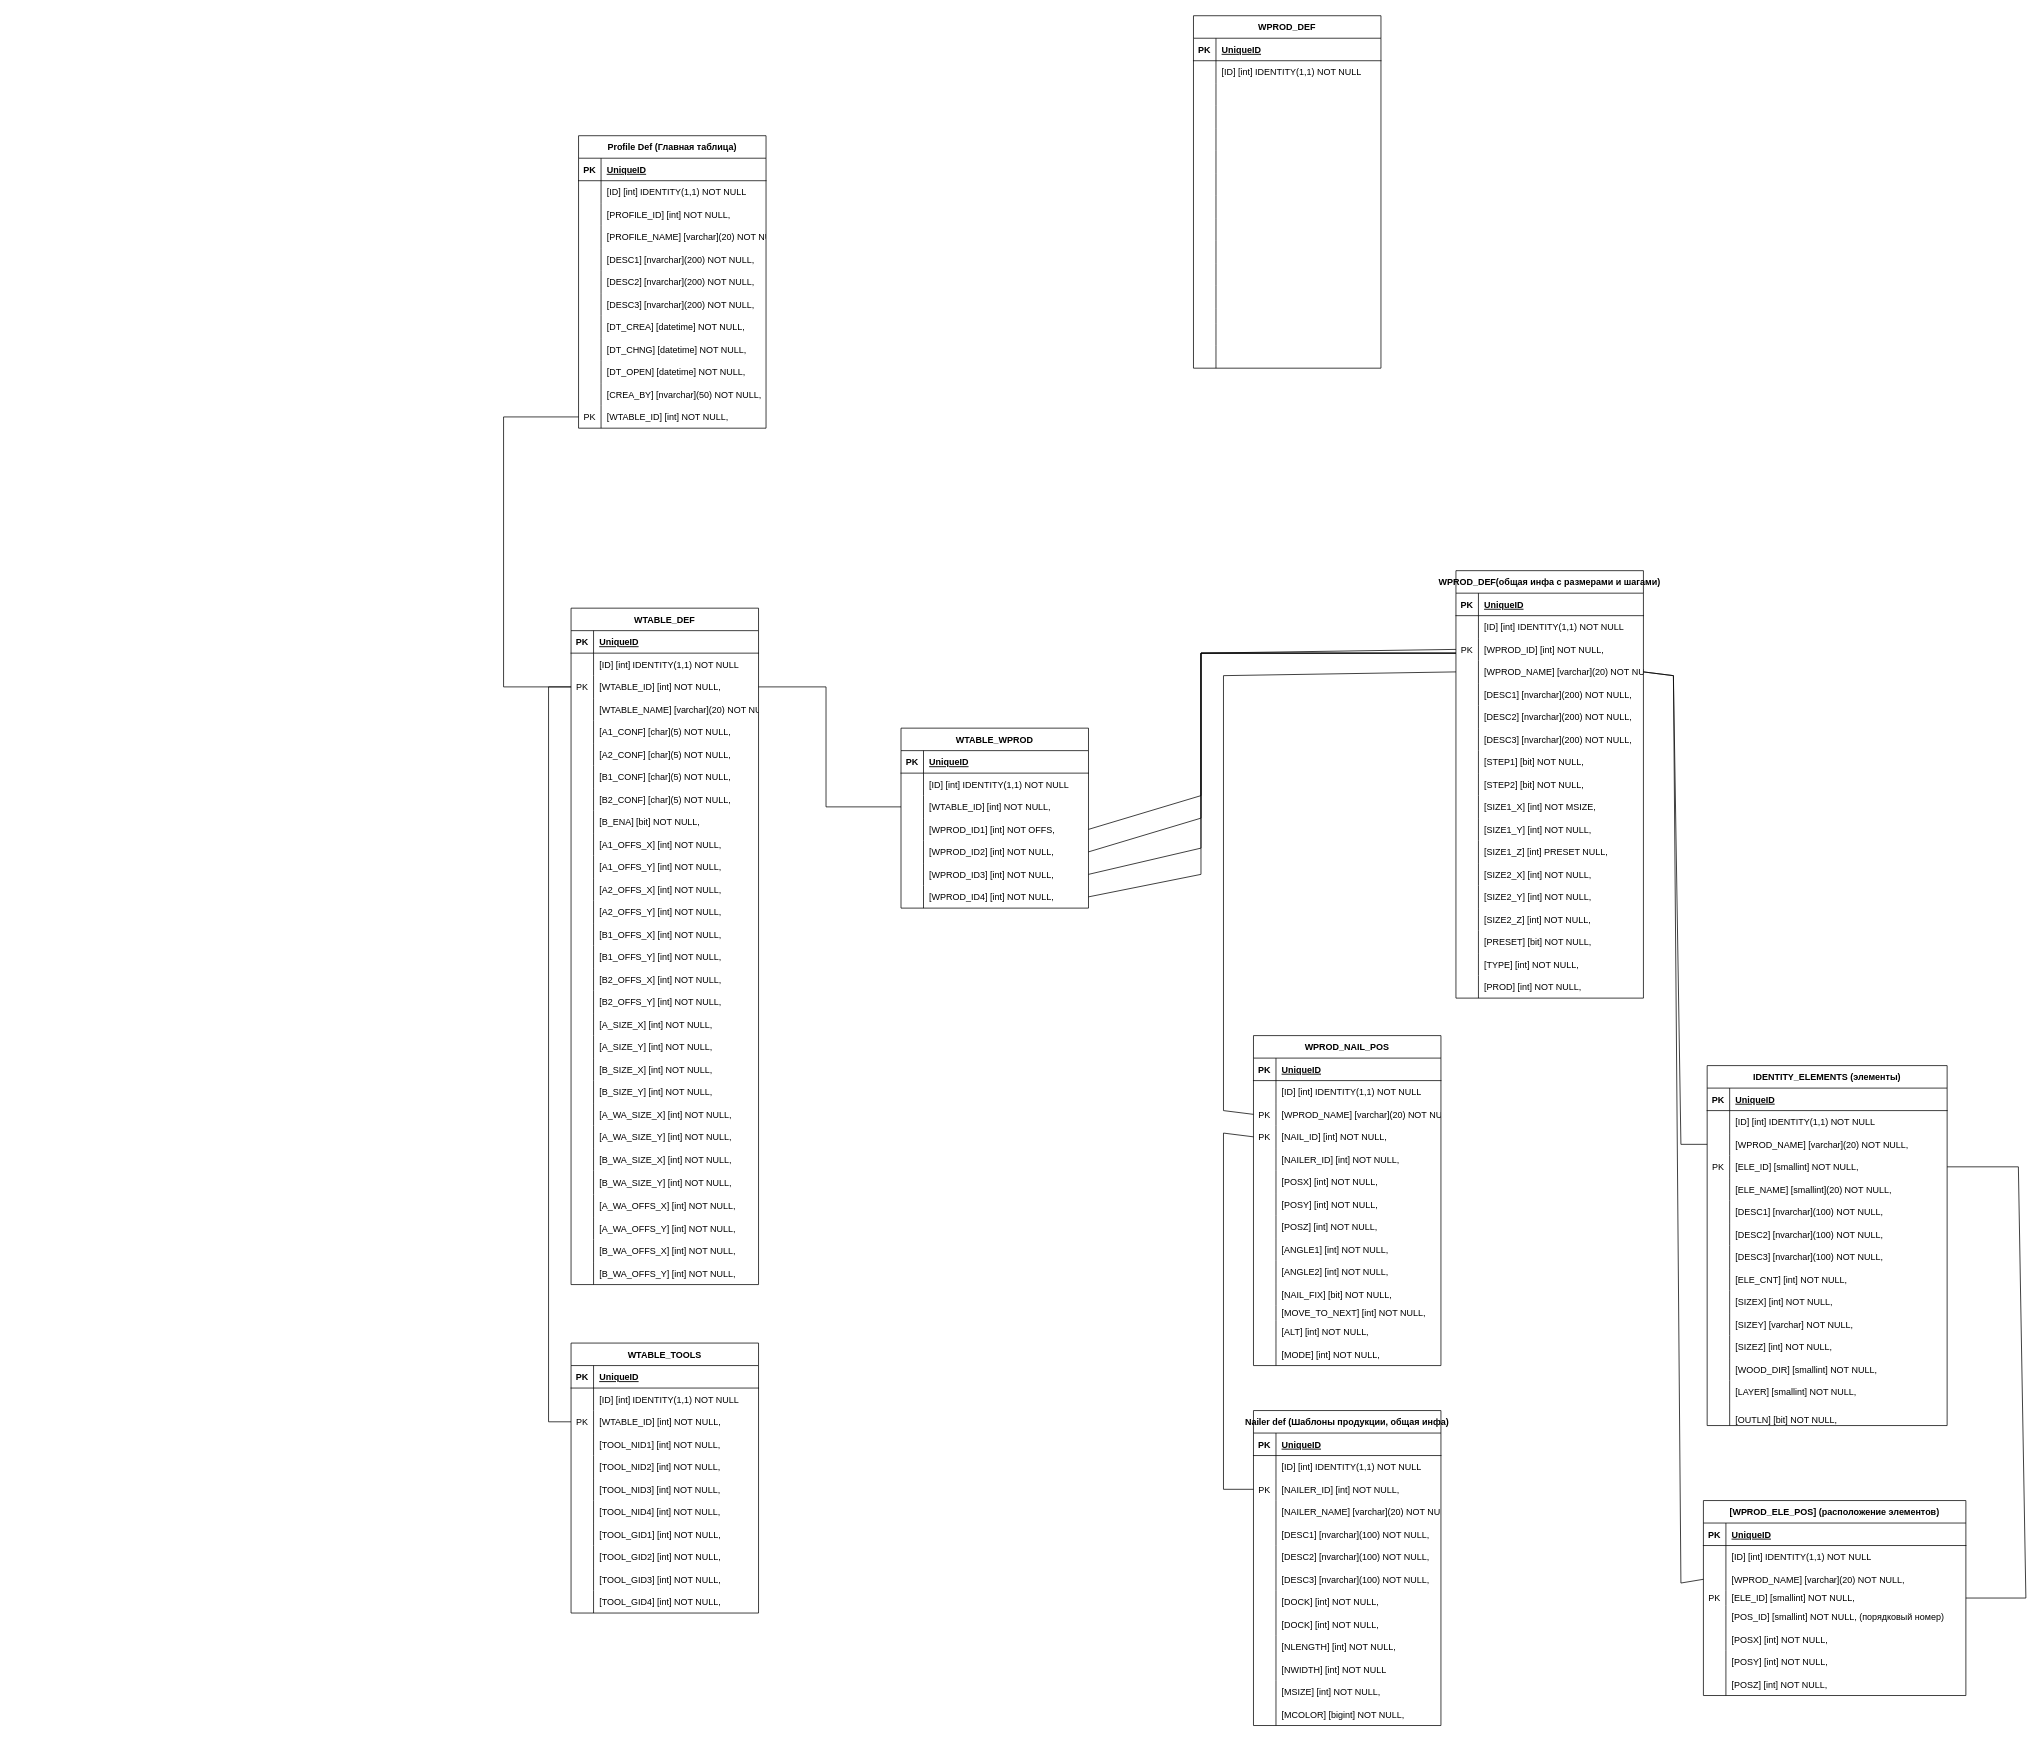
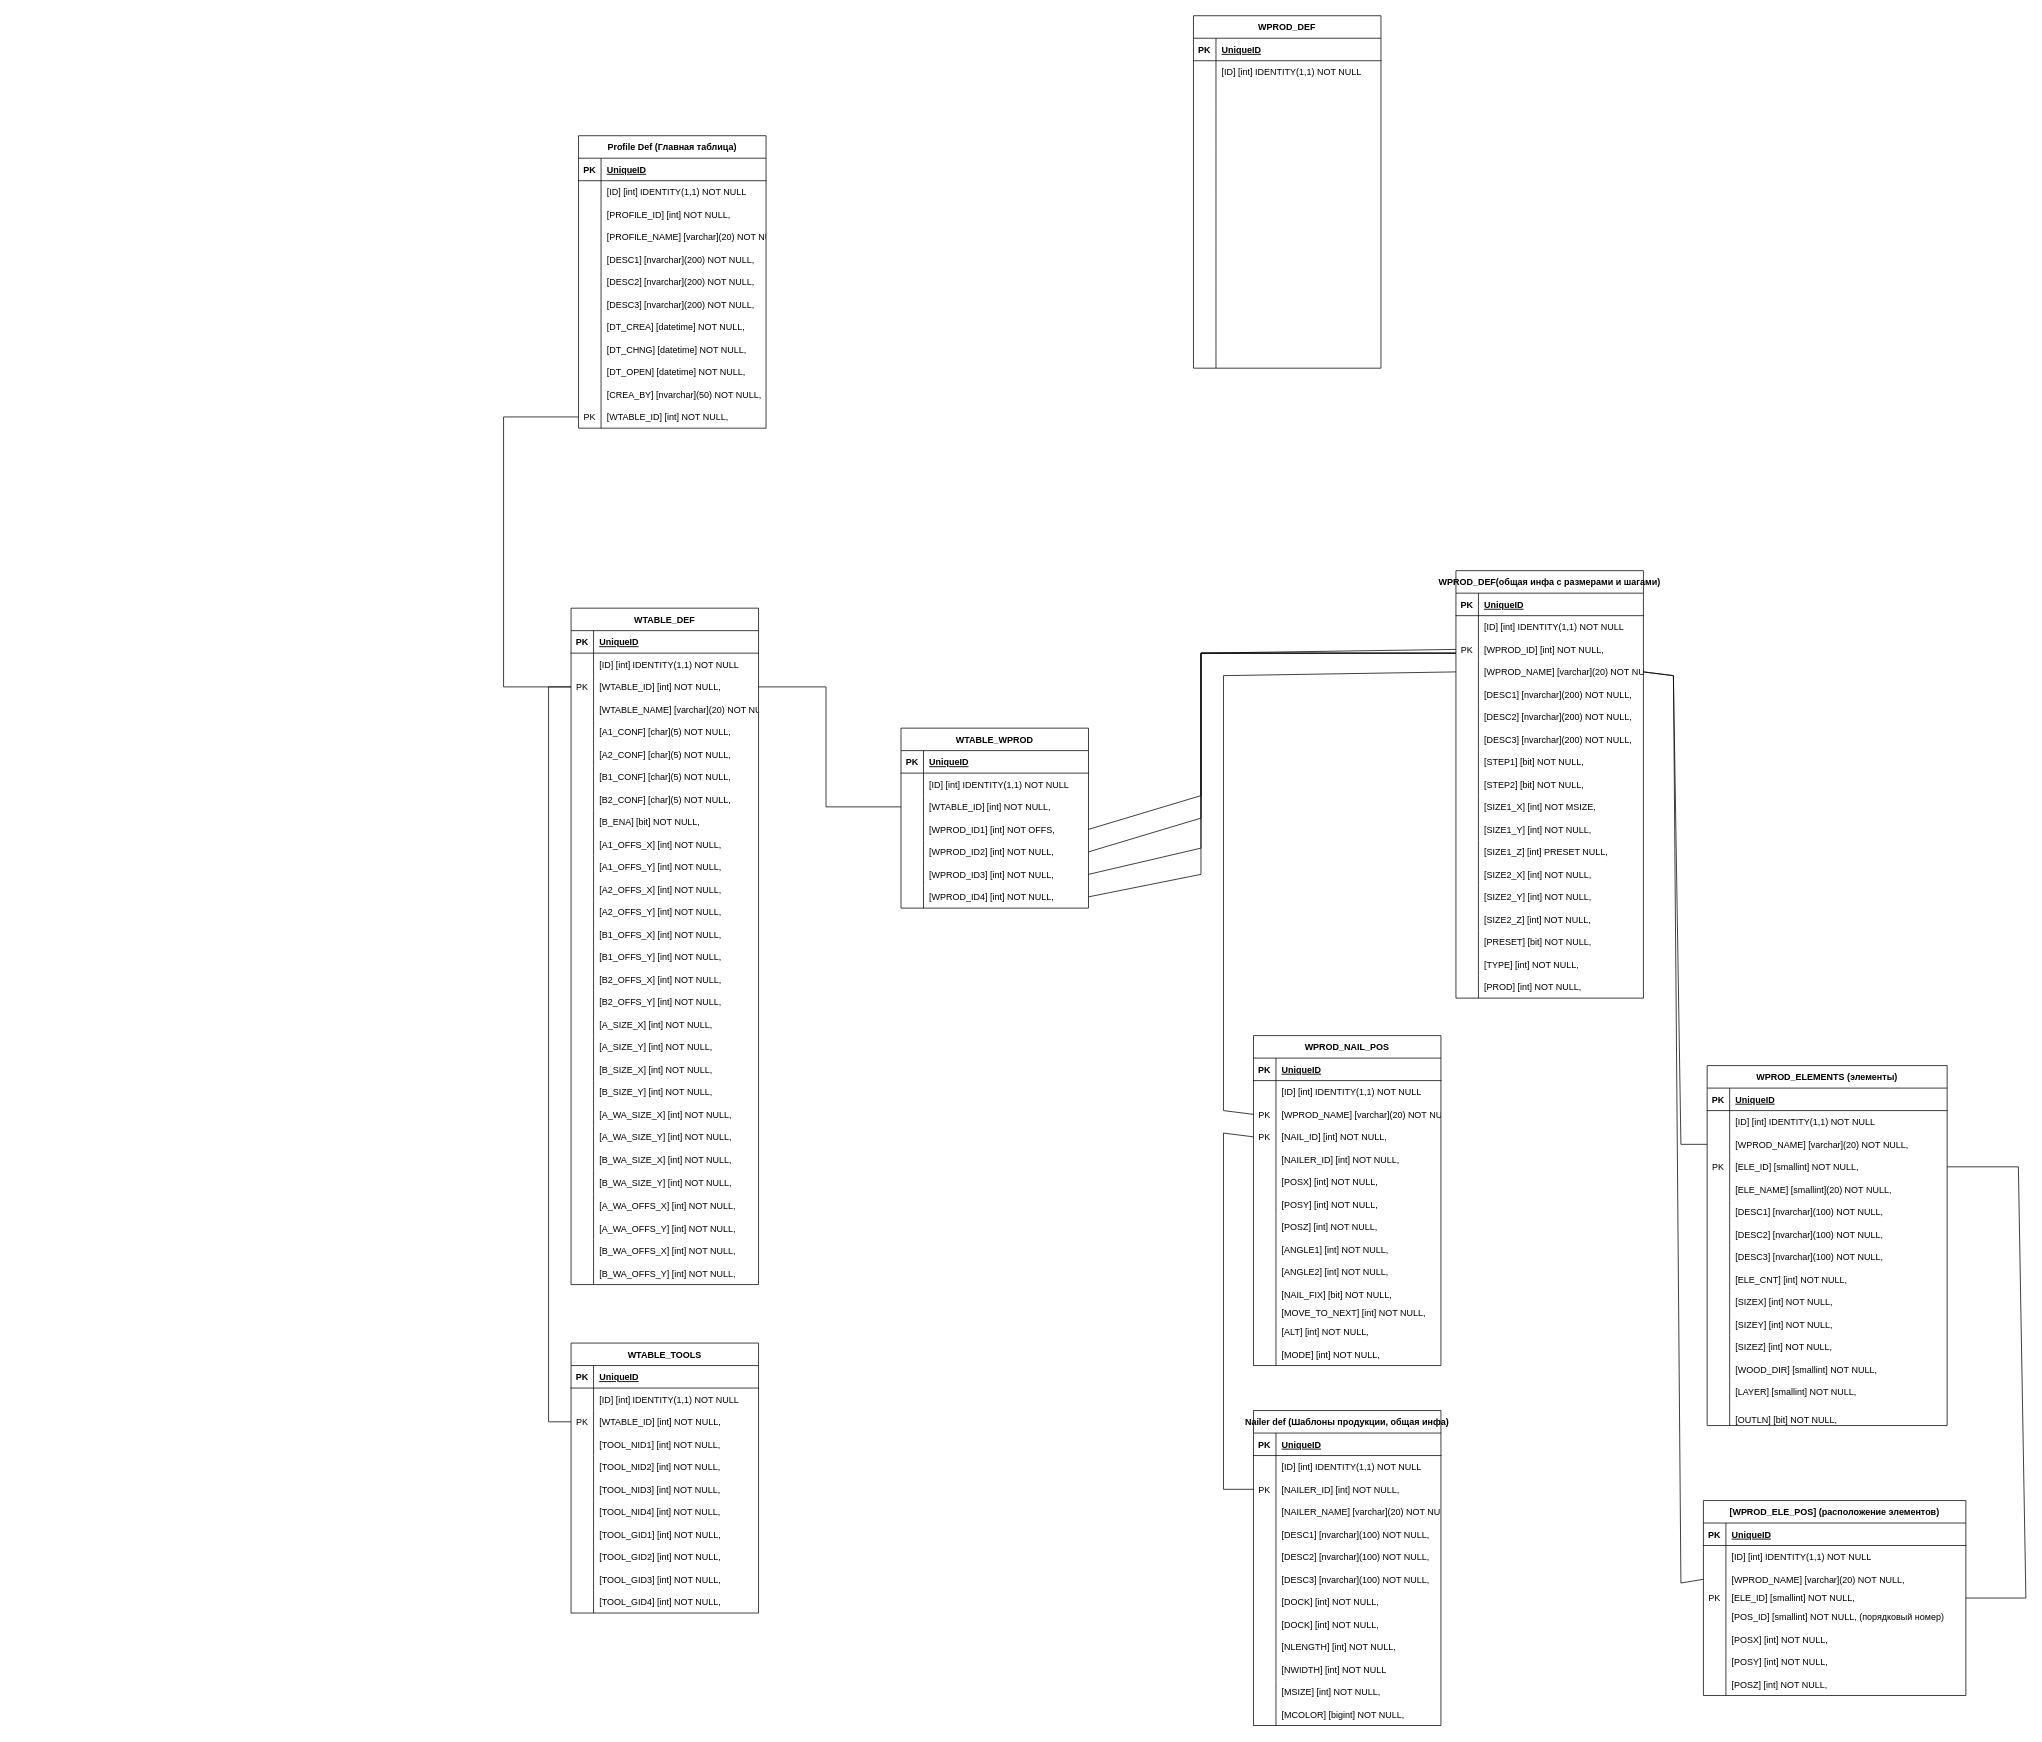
node "IDENTITY_ELEMENTS (элементы)": label "IDENTITY_ELEMENTS (элементы)" -> "WPROD_ELEMENTS (элементы)"
node "[SIZEY] [varchar] NOT NULL,": label "[SIZEY] [varchar] NOT NULL," -> "[SIZEY] [int] NOT NULL,"
